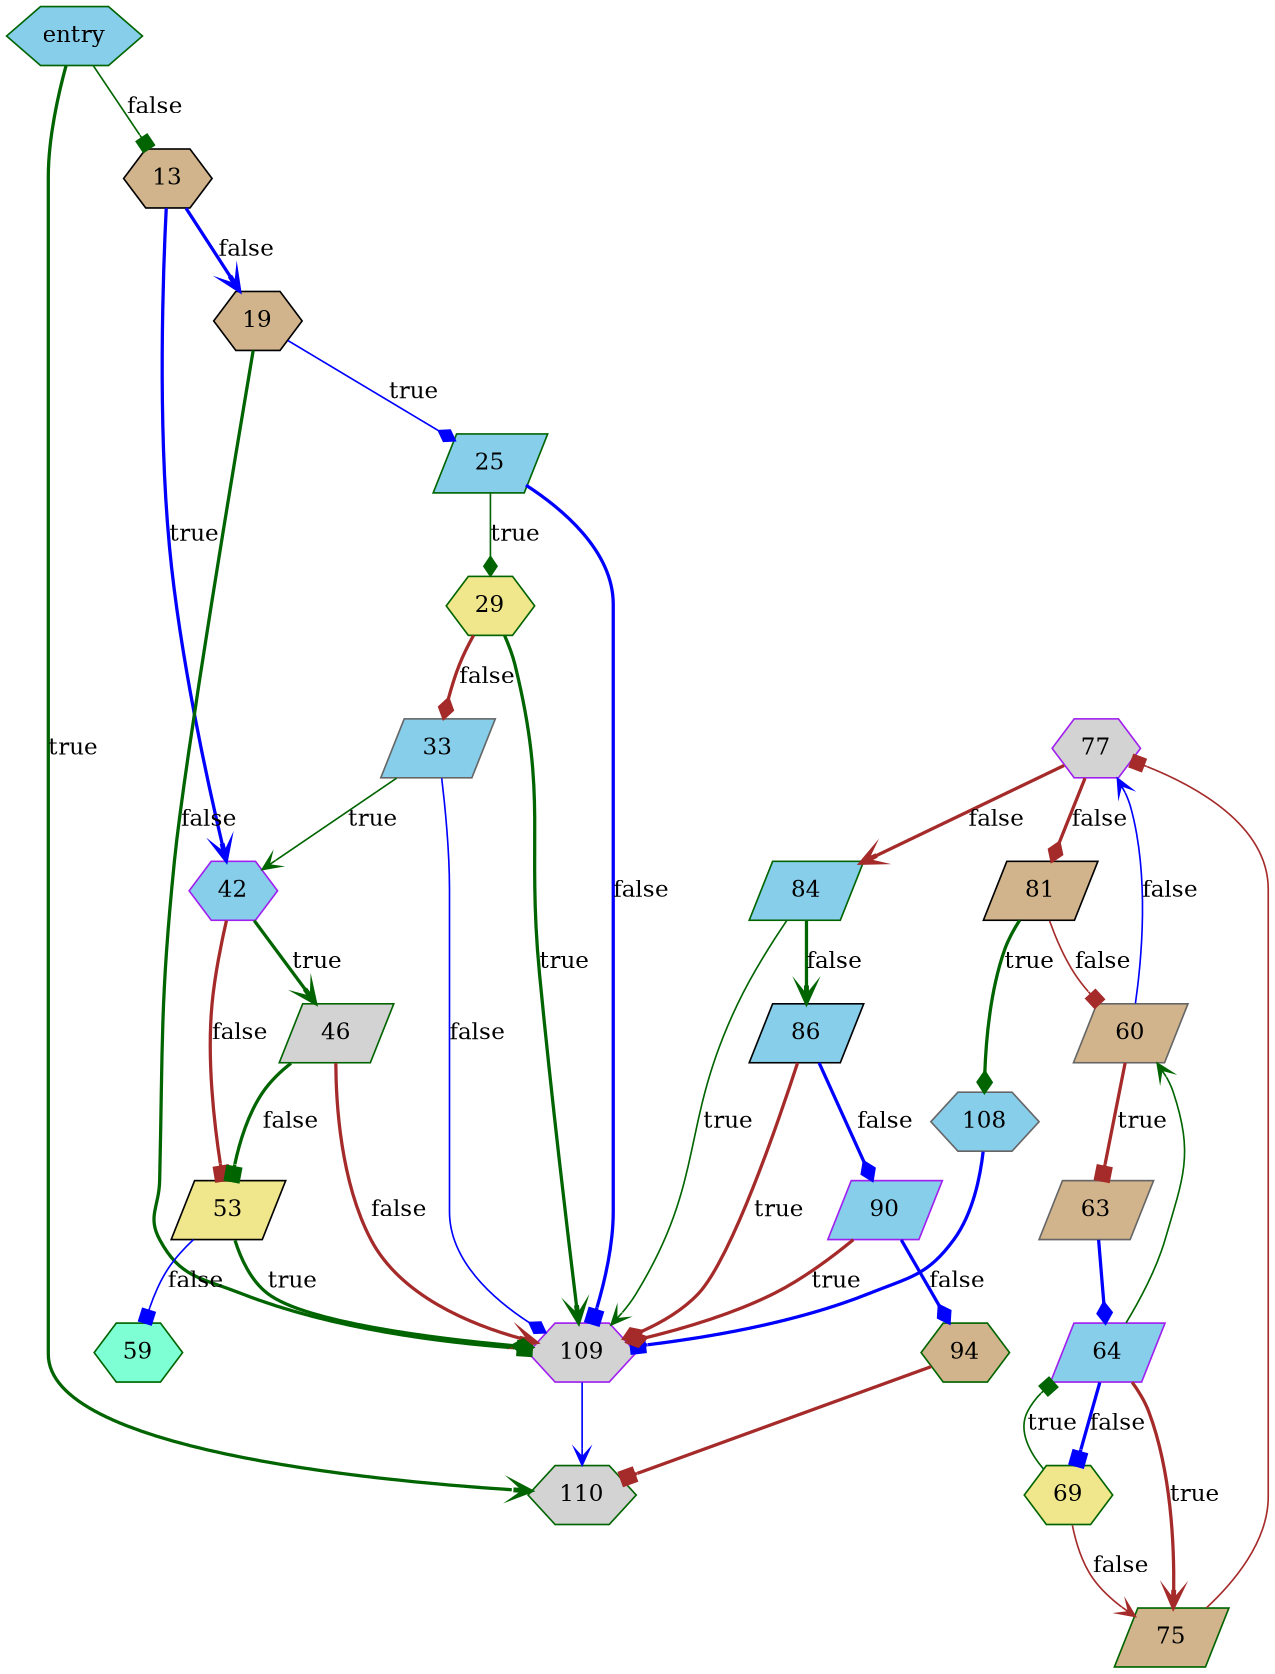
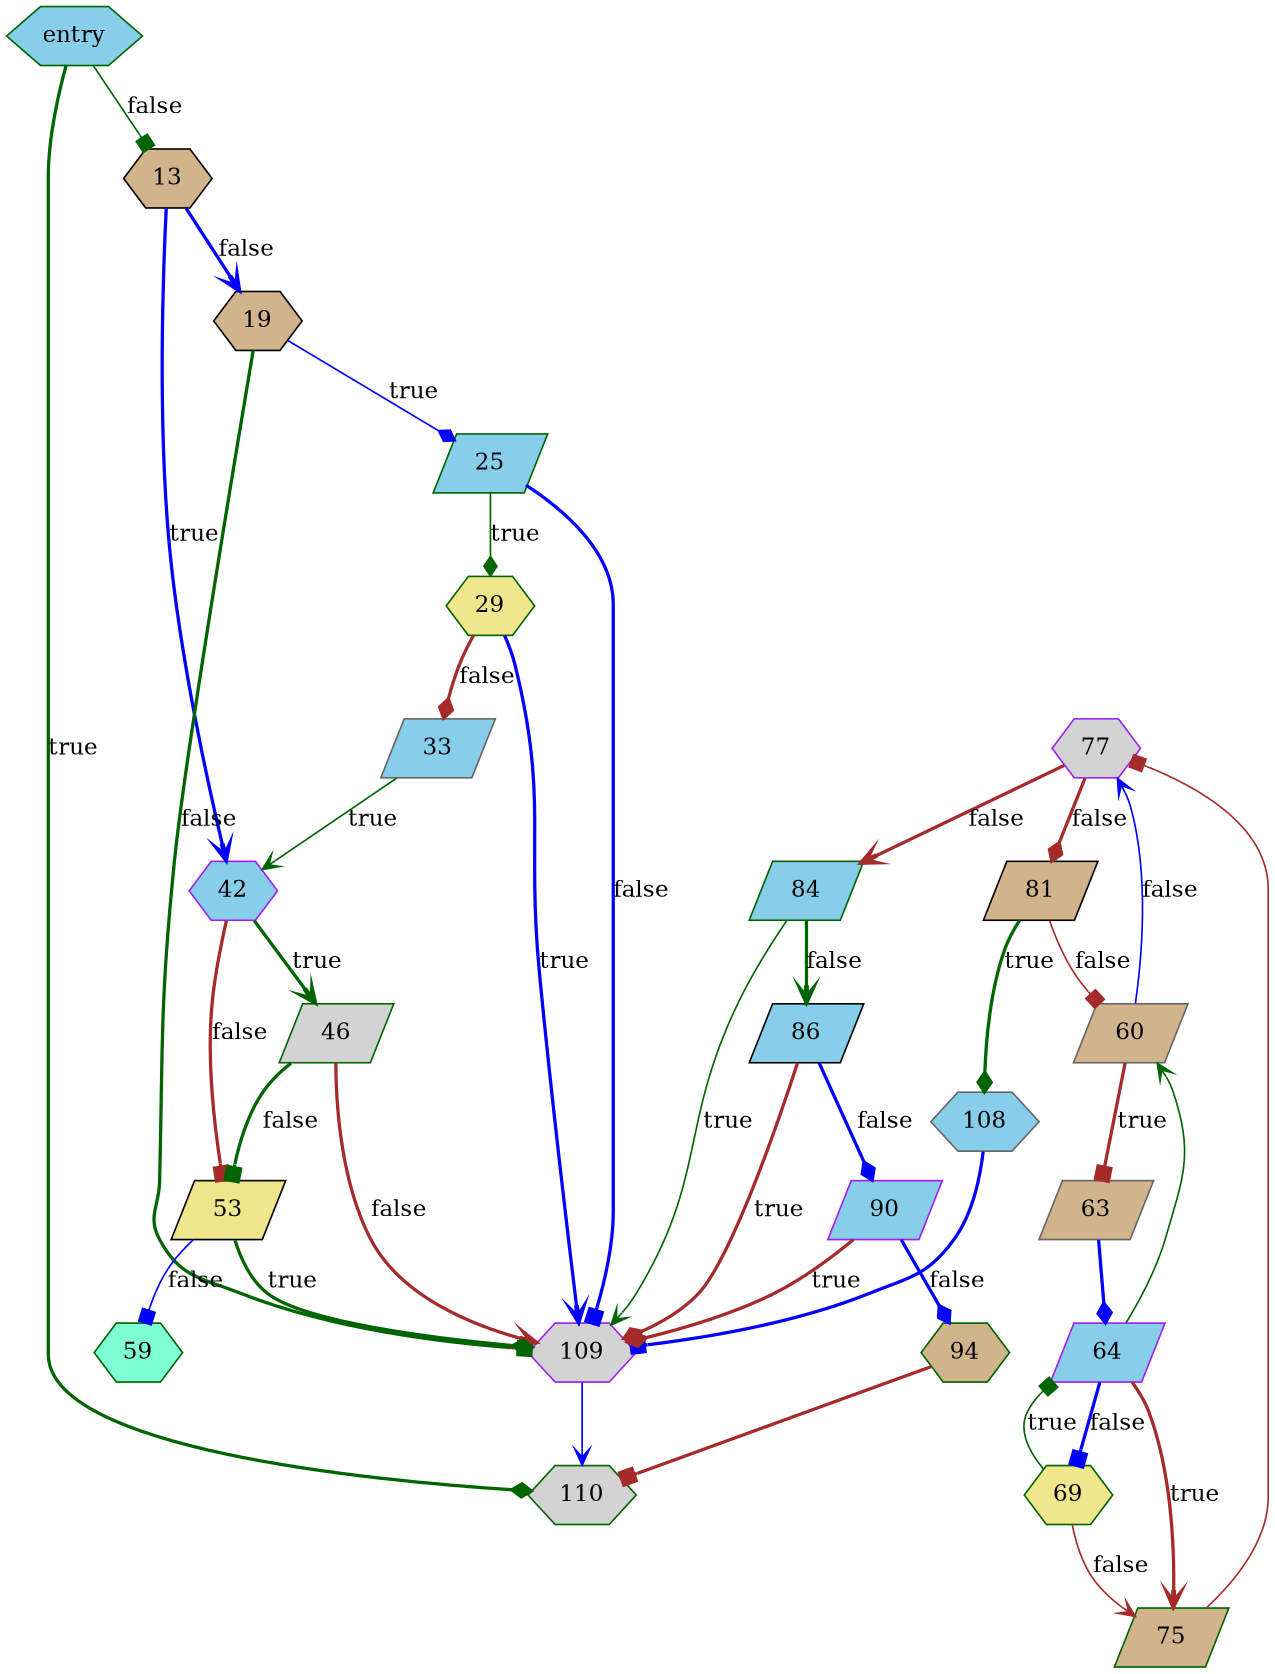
edge "entry" -> "110": arrowhead vee -> diamond
edge "29" -> "109": color darkgreen -> blue
edge "33" -> "109": removed, label "false"
